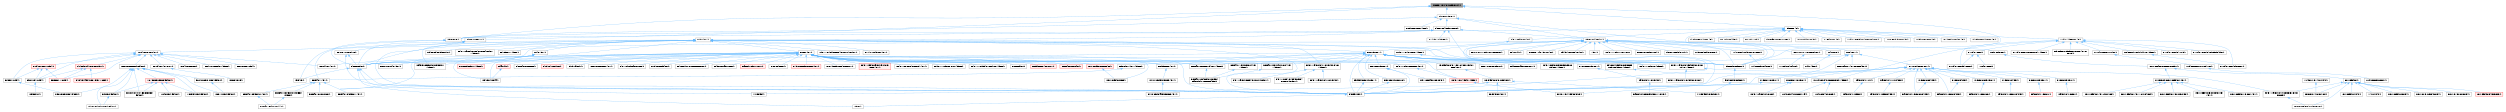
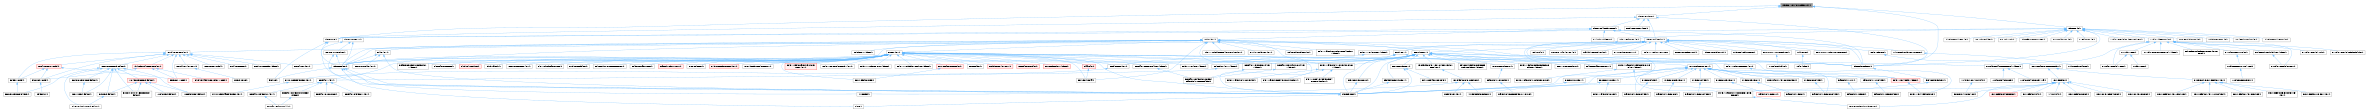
edge "SlateImageRun.h" -> "SlateDynamicImageBrush.h": removed
node "View.h": label "View.h" -> "SNumericDropDown.h"
edge "STransformViewportToolbar.h" -> "SSpinBox.h": now "STransformViewportToolbar.h" -> "SNumericEntryBox.h"
edge "SAudioOscilloscopePanelWidget.h" -> "SBlueprintEditorSelected DebugObjectWidget.h": now "SAudioOscilloscopePanelWidget.h" -> "SComboBox.h"
